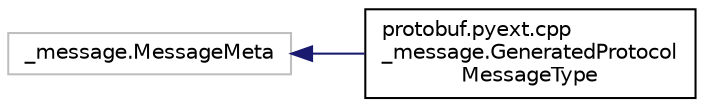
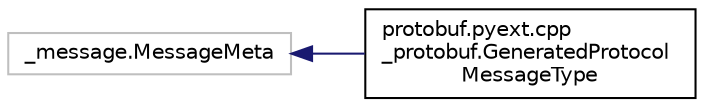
node "protobuf.pyext.cpp _message.GeneratedProtocol MessageType": label "protobuf.pyext.cpp _message.GeneratedProtocol MessageType" -> "protobuf.pyext.cpp _protobuf.GeneratedProtocol MessageType"
